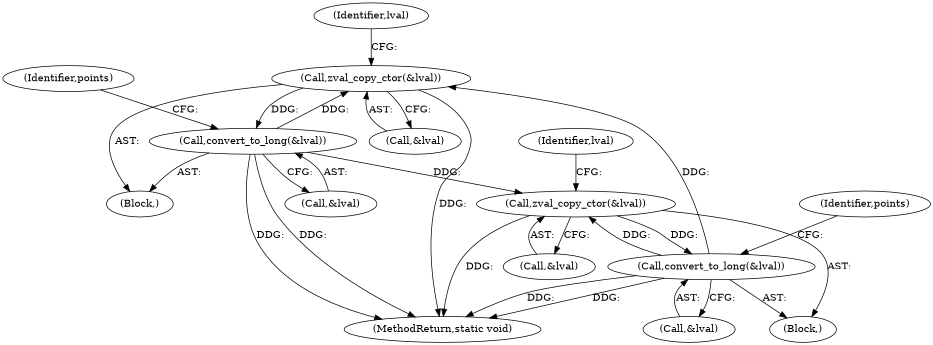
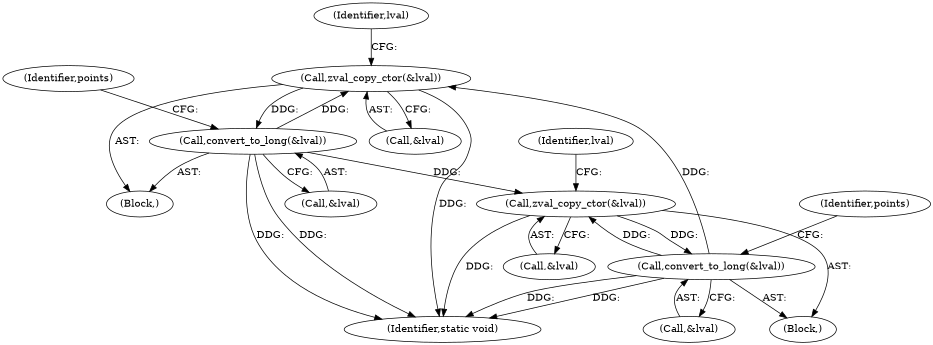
node "(MethodReturn,static void)": label "(MethodReturn,static void)" -> "(Identifier,static void)"
